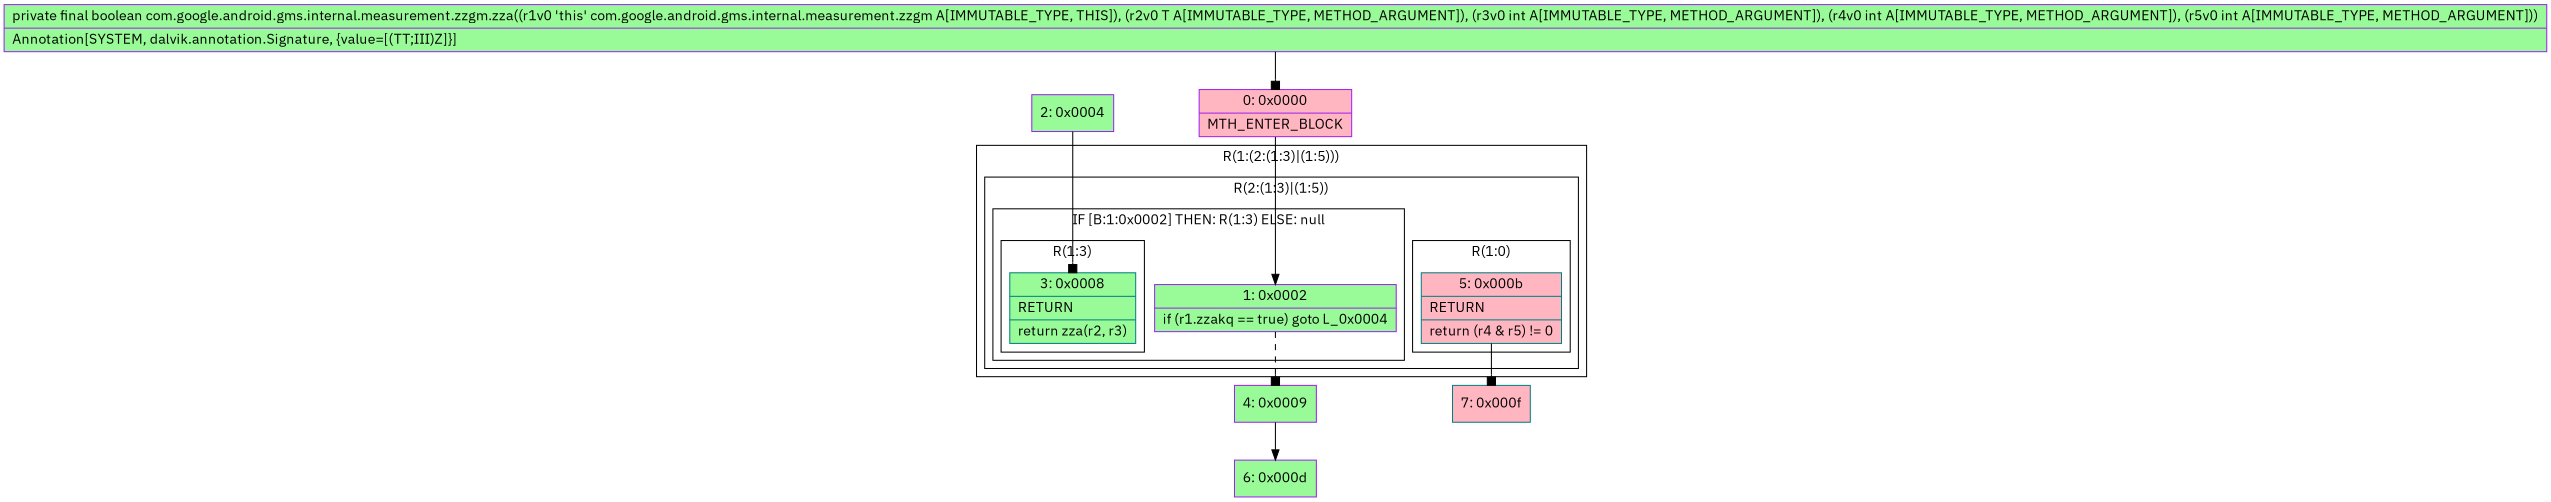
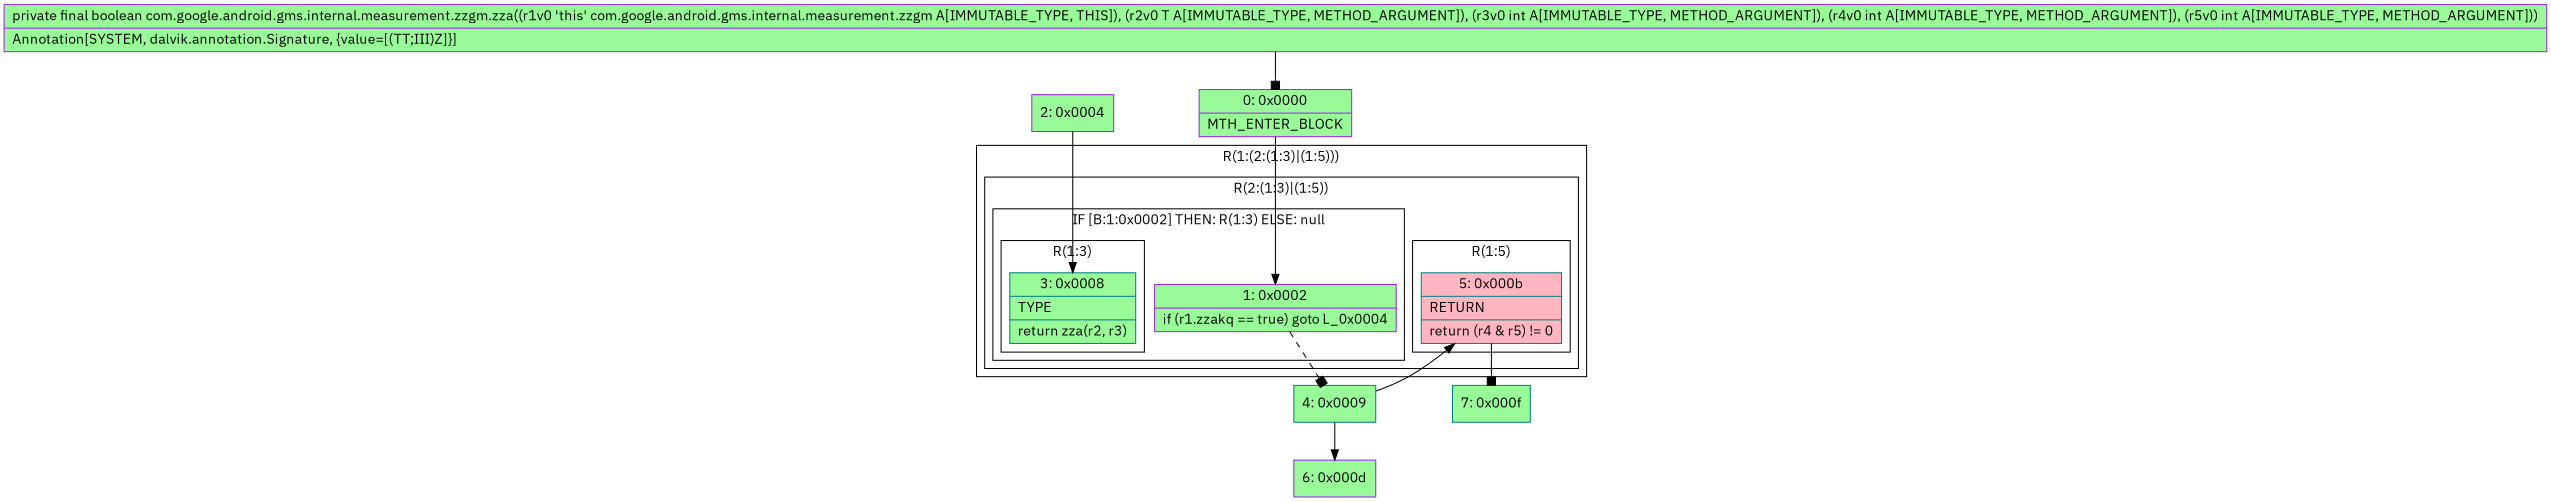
node "0: 0x0000": fillcolor lightpink -> palegreen
edge "2: 0x0004" -> "3: 0x0008": arrowhead box -> normal
cluster "R(1:0)": label "R(1:0)" -> "R(1:5)"
node "3: 0x0008": text "RETURN" -> "TYPE"
edge "4: 0x0009" -> "5: 0x000b": added
node "4: 0x0009": color purple -> teal
node "7: 0x000f": fillcolor lightpink -> palegreen
